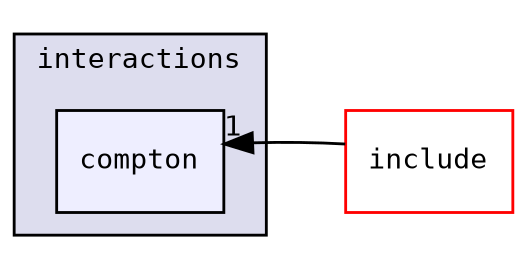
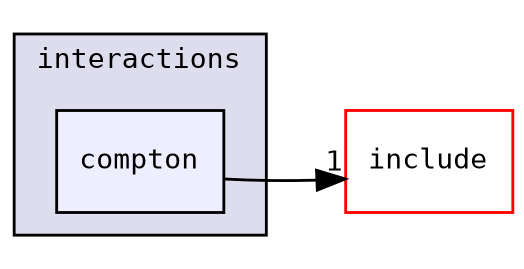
edge "include" -> "compton": reversed
